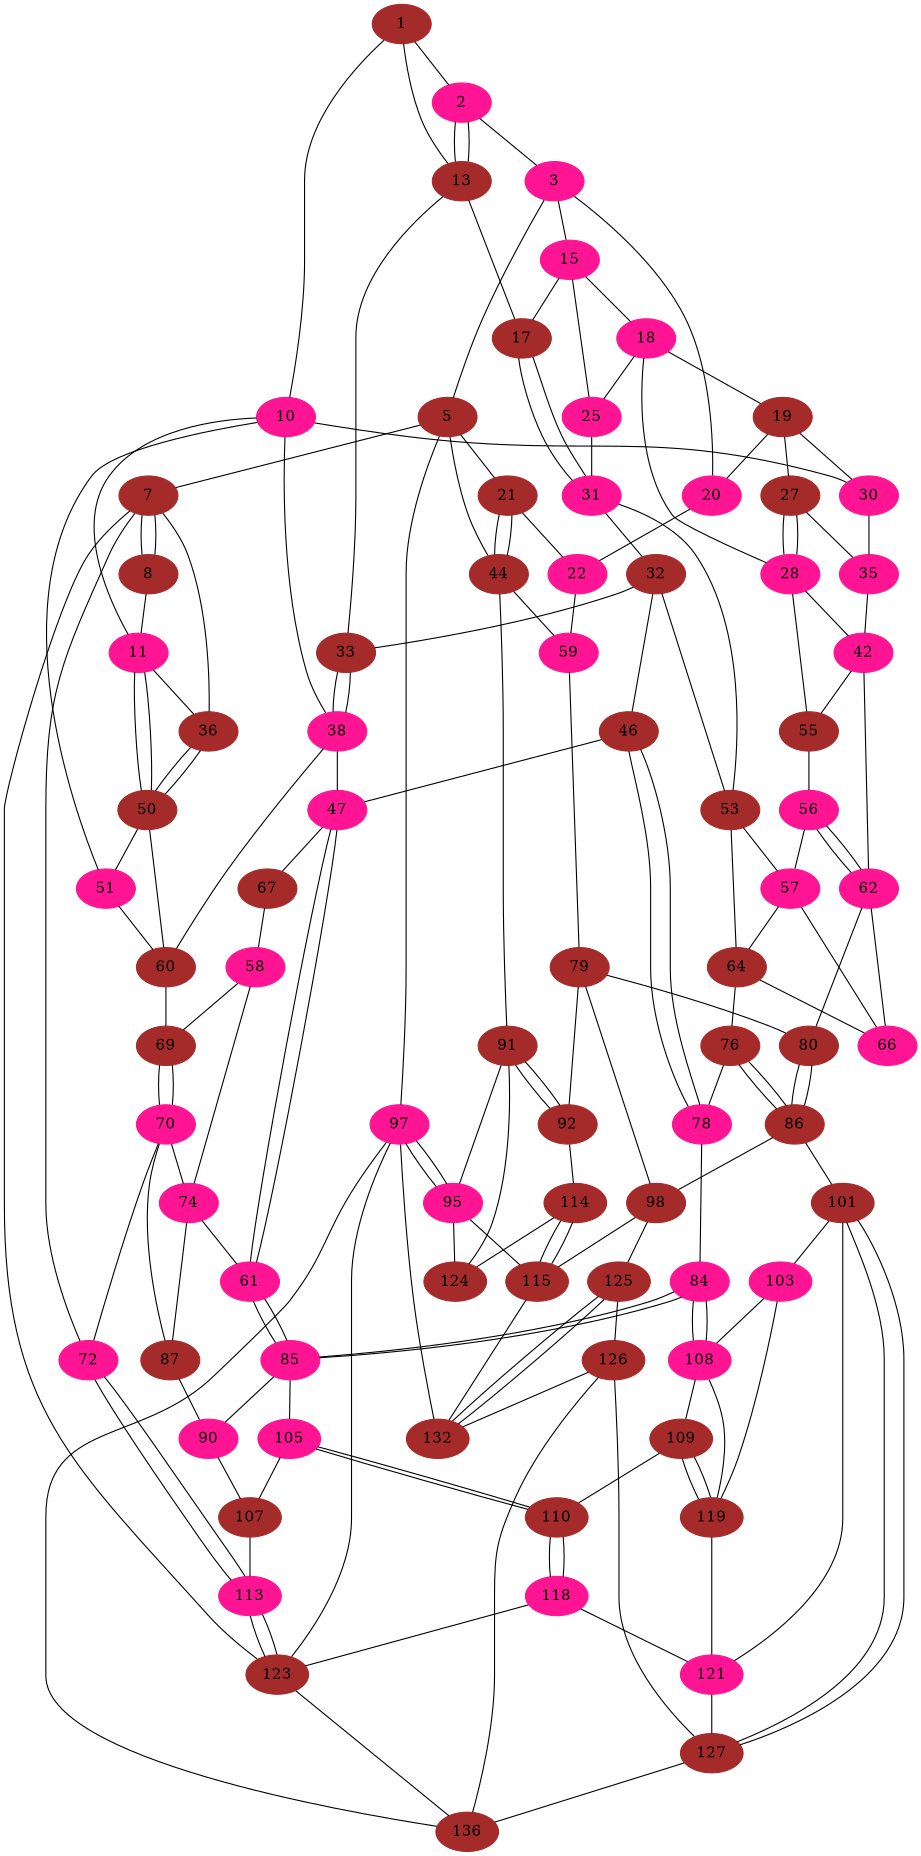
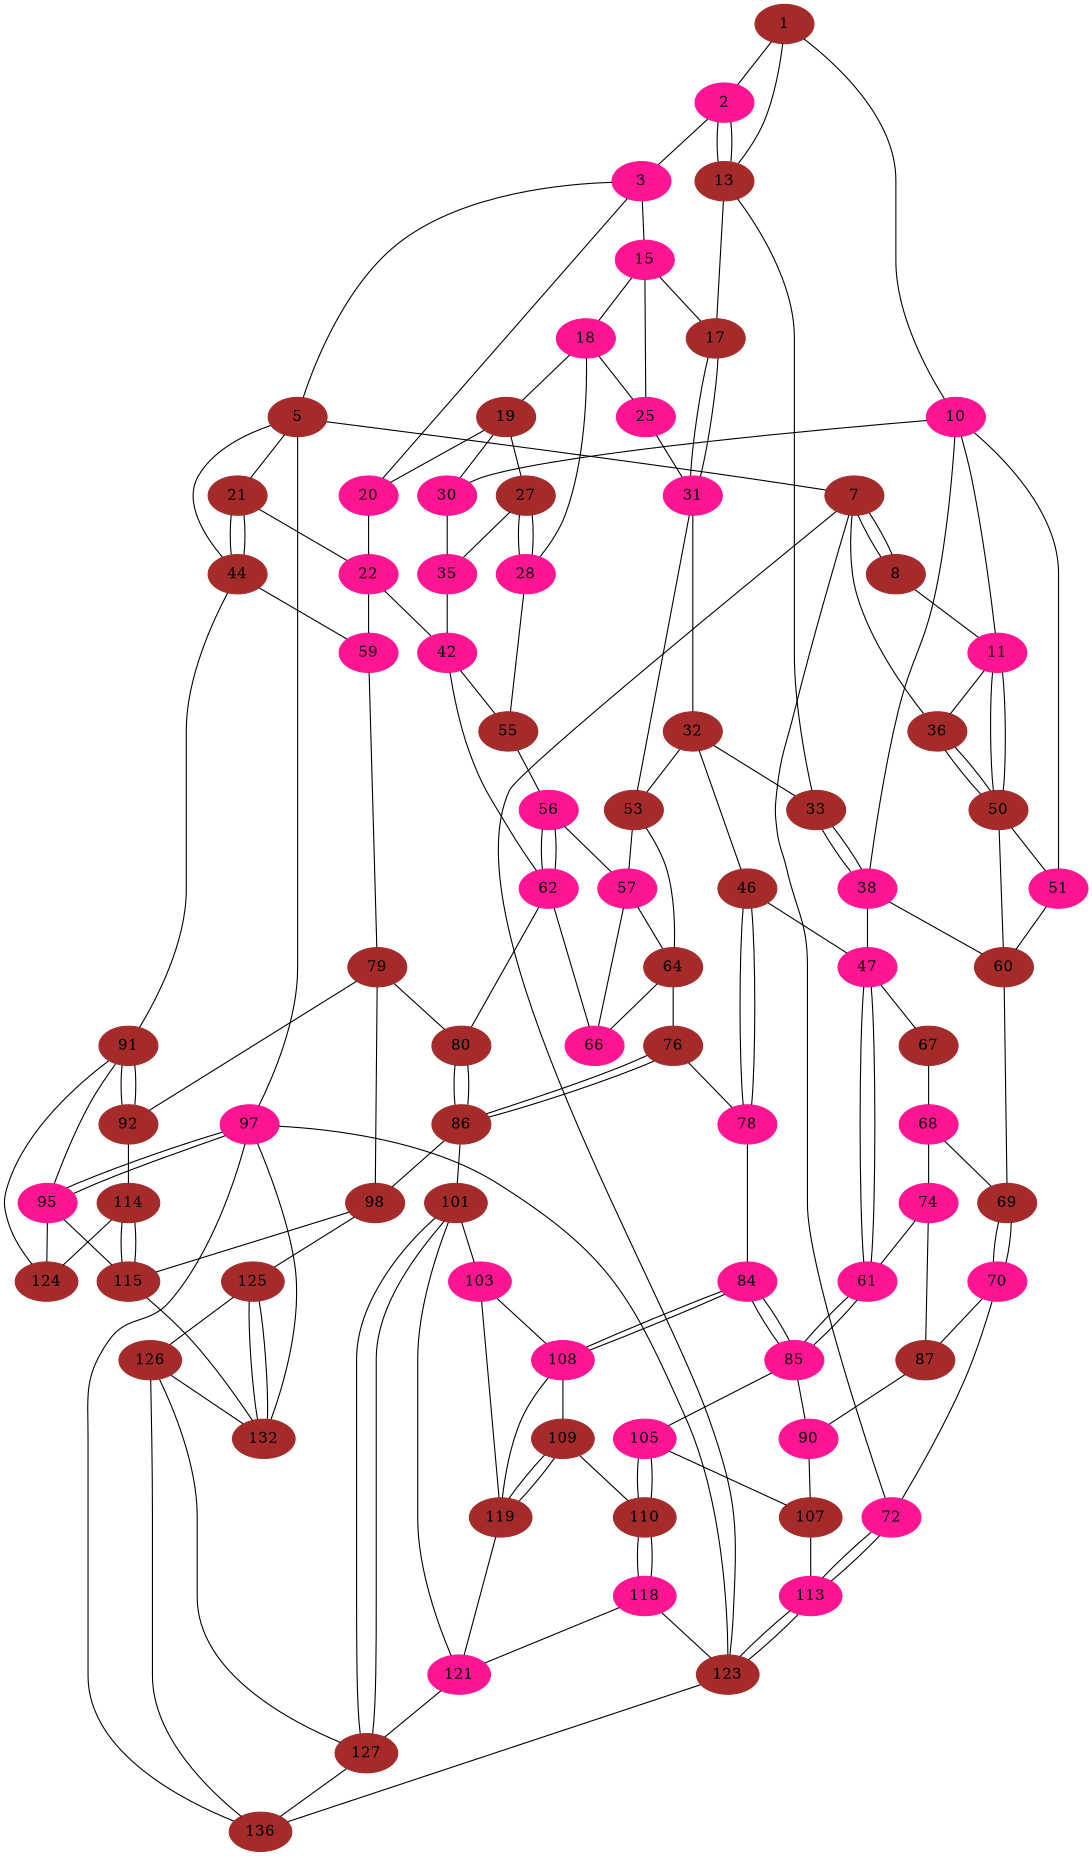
edge "28" -- "42": now "22" -- "42"
node "58": label "58" -> "68"
edge "70" -- "74": removed
